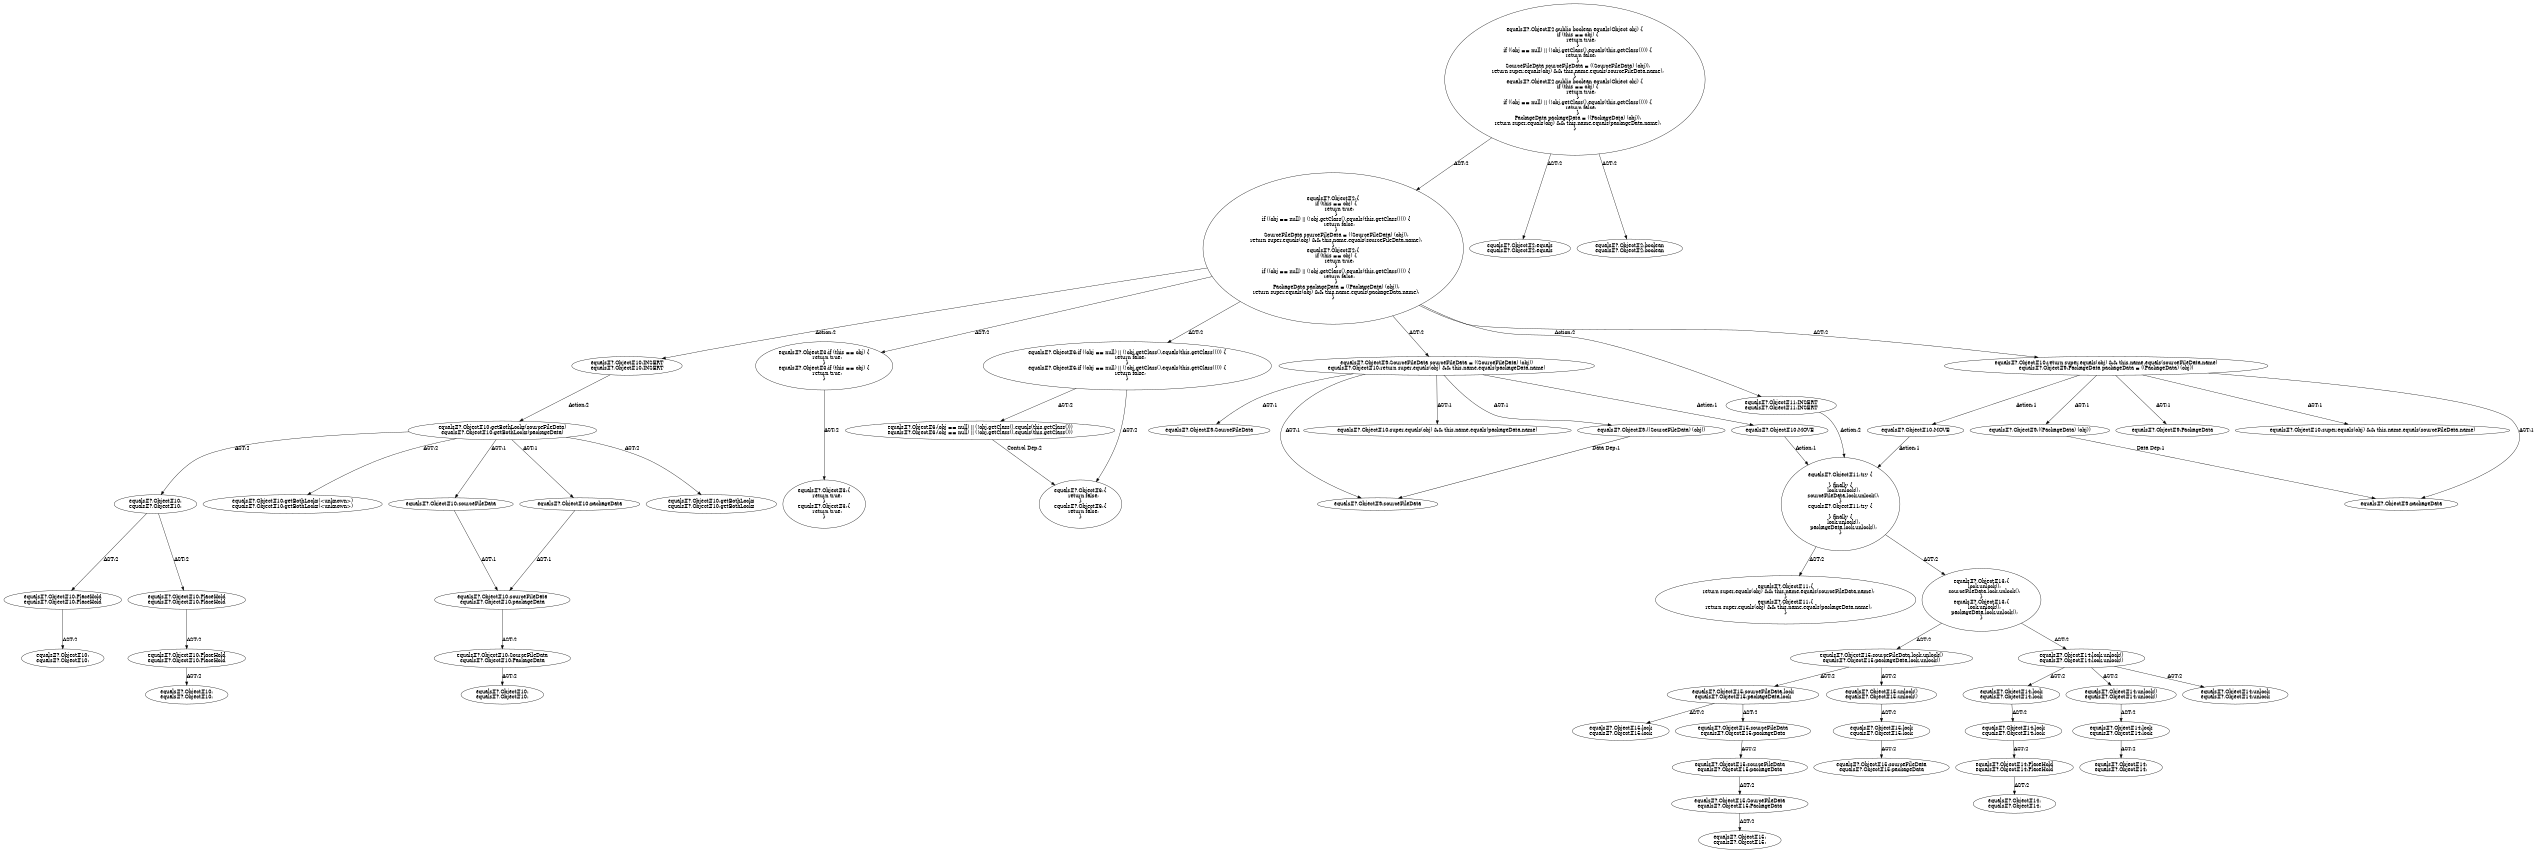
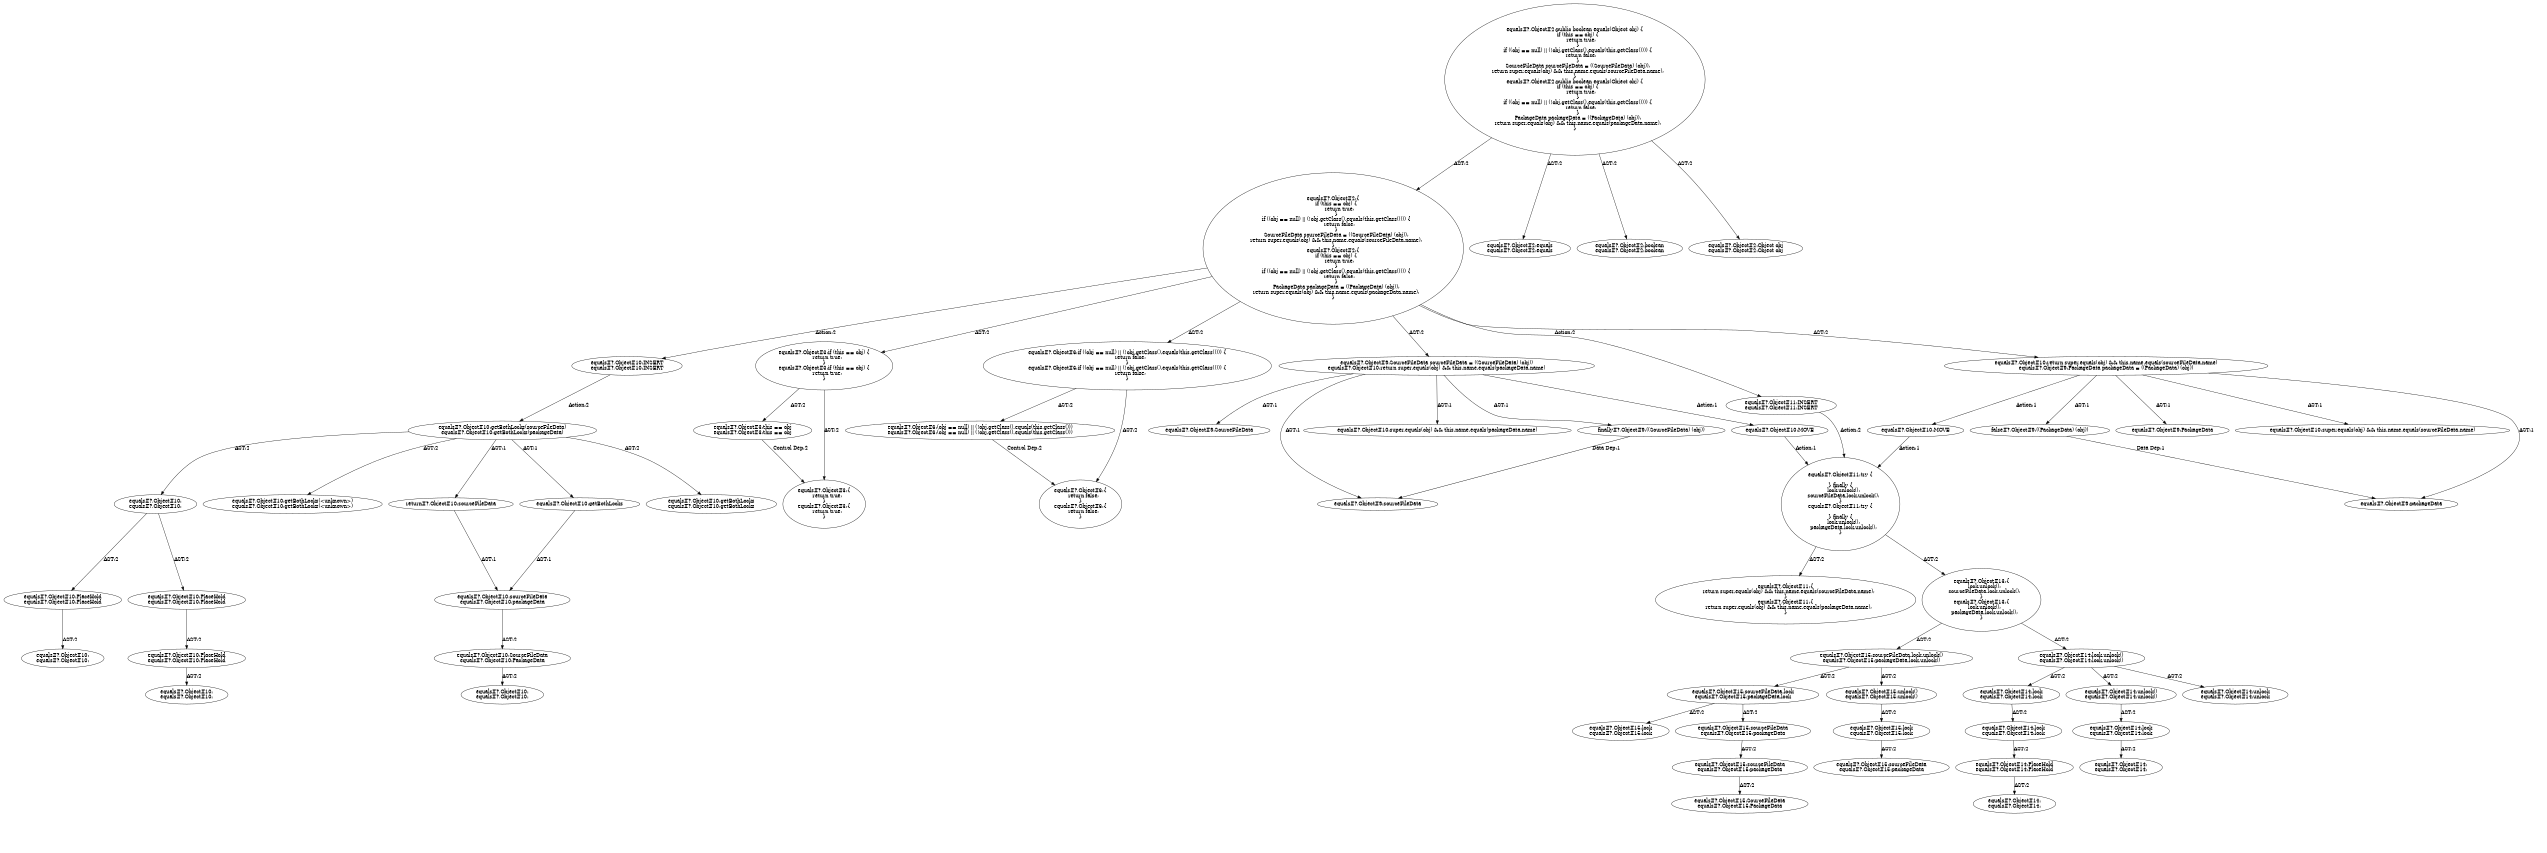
node "equals#?,Object#2:Object obj equals#?,Object#2:Object obj": added
node "equals#?,Object#3:this == obj equals#?,Object#3:this == obj": added
node "equals#?,Object#9:((SourceFileData) (obj))": label "equals#?,Object#9:((SourceFileData) (obj))" -> "finally#?,Object#9:((SourceFileData) (obj))"
node "equals#?,Object#9:((PackageData) (obj))": label "equals#?,Object#9:((PackageData) (obj))" -> "false#?,Object#9:((PackageData) (obj))"
node "equals#?,Object#10:sourceFileData": label "equals#?,Object#10:sourceFileData" -> "return#?,Object#10:sourceFileData"
node "equals#?,Object#10:packageData": label "equals#?,Object#10:packageData" -> "equals#?,Object#10:getBothLocks"
node "equals#?,Object#15: equals#?,Object#15:": removed
